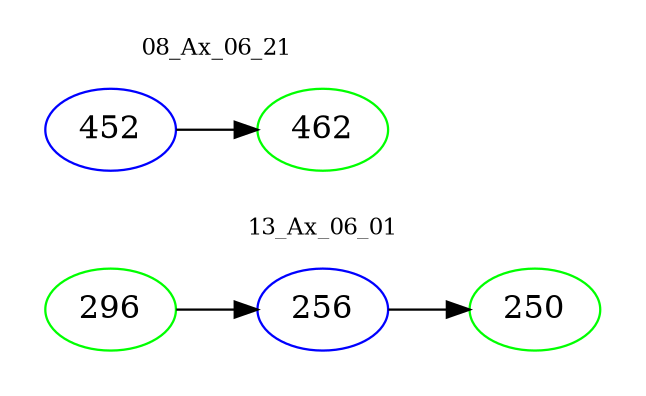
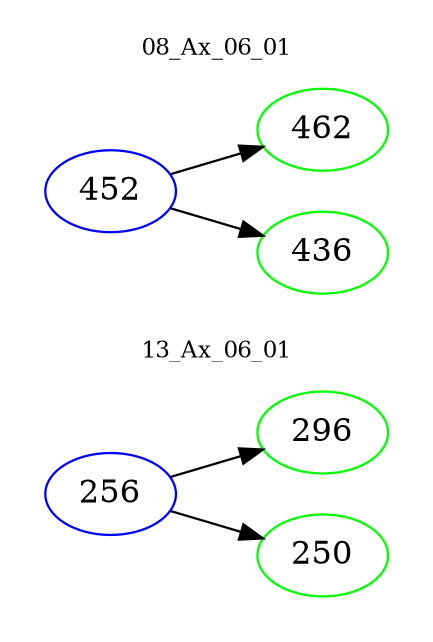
cluster "08_Ax_06_21": label "08_Ax_06_21" -> "08_Ax_06_01"
node "436": added
edge "296" -> "256": reversed
